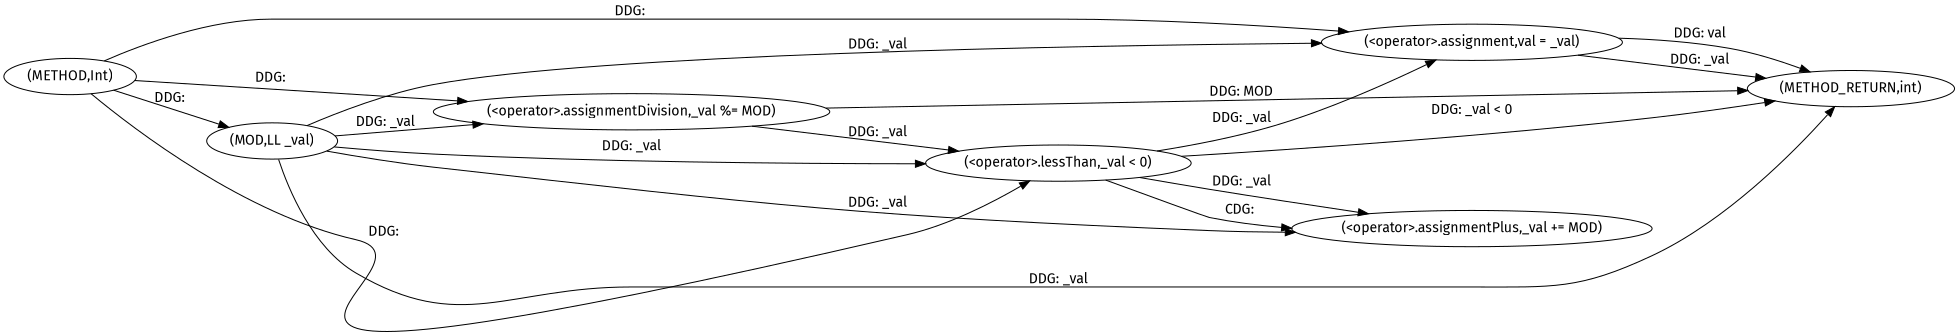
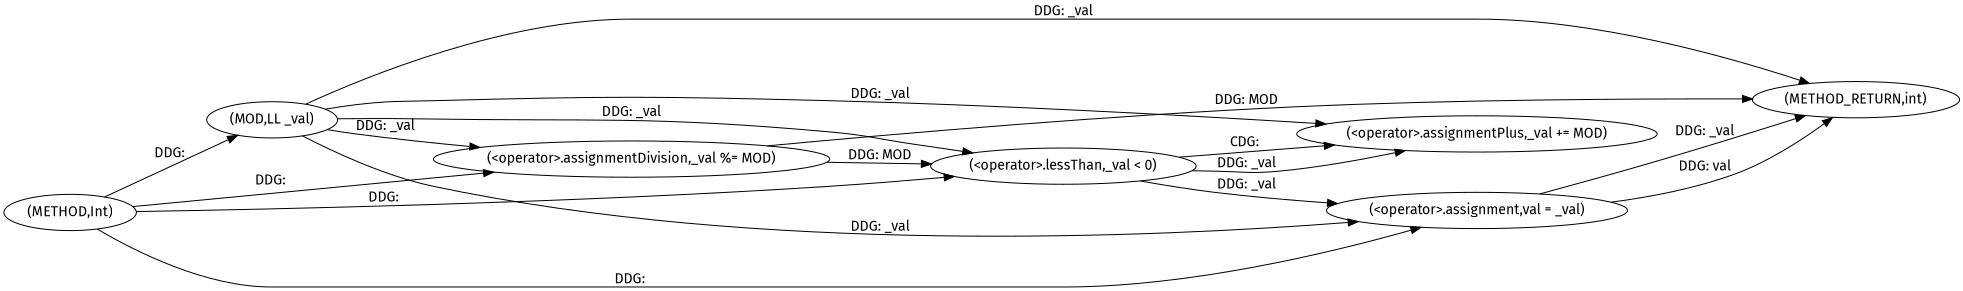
edge "(<operator>.assignmentDivision,_val %= MOD)" -> "(<operator>.lessThan,_val < 0)": label "DDG: _val" -> "DDG: MOD"
edge "(<operator>.lessThan,_val < 0)" -> "(METHOD_RETURN,int)": removed, label "DDG: _val < 0"
